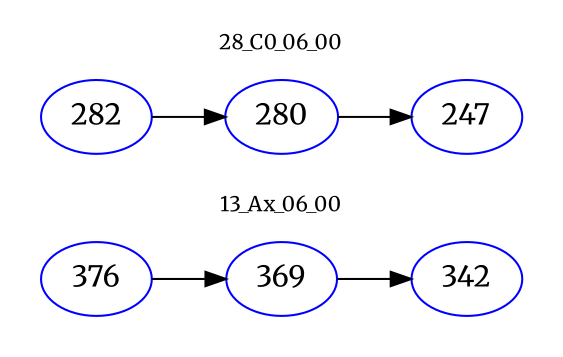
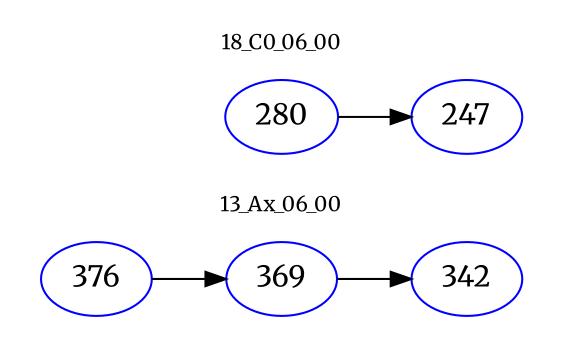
cluster "28_C0_06_00": label "28_C0_06_00" -> "18_C0_06_00"
node "282": removed
